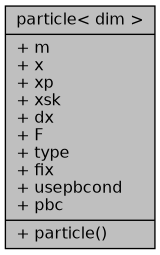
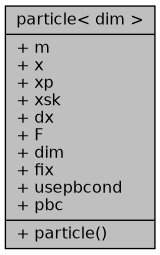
node "particle< dim >": text "+ type" -> "+ dim"
